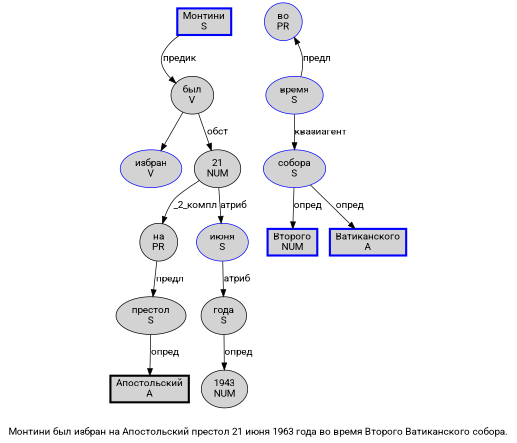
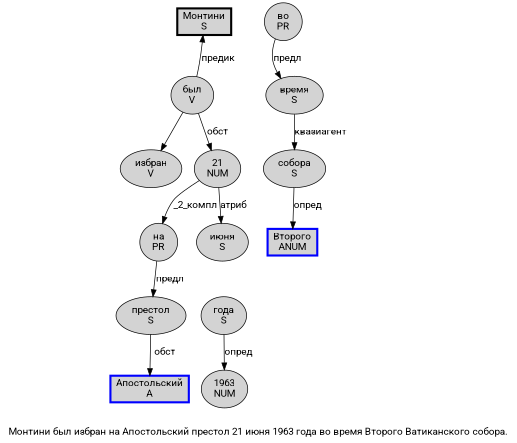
node "Монтини S": color blue -> black
node "во PR": color blue -> black
edge "Монтини S" -> "был V": reversed
edge "время S" -> "во PR": reversed
node "время S": color blue -> black
node "избран V": color blue -> black
node "собора S": color blue -> black
node "июня S": color blue -> black
node "Второго NUM": label "Второго NUM" -> "Второго ANUM"
node "Ватиканского A": removed
edge "июня S" -> "года S": removed, label "атриб"
edge "престол S" -> "Апостольский A": label "опред" -> "обст"
node "Апостольский A": color black -> blue
node "1943 NUM": label "1943 NUM" -> "1963 NUM"
